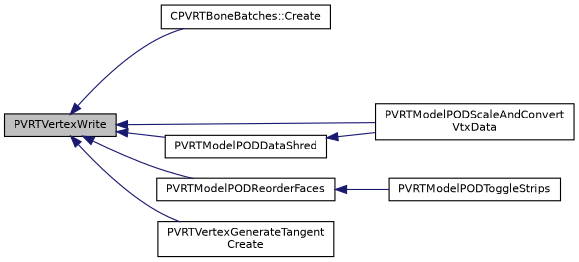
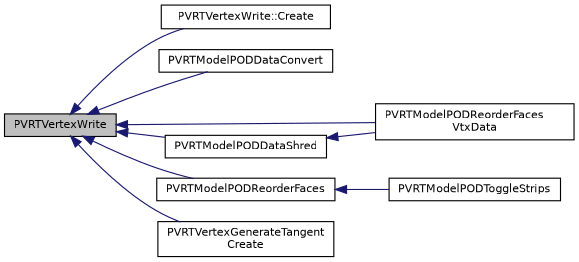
node "CPVRTBoneBatches::Create": label "CPVRTBoneBatches::Create" -> "PVRTVertexWrite::Create"
node "PVRTModelPODDataConvert": added
node "PVRTModelPODScaleAndConvert VtxData": label "PVRTModelPODScaleAndConvert VtxData" -> "PVRTModelPODReorderFaces VtxData"
